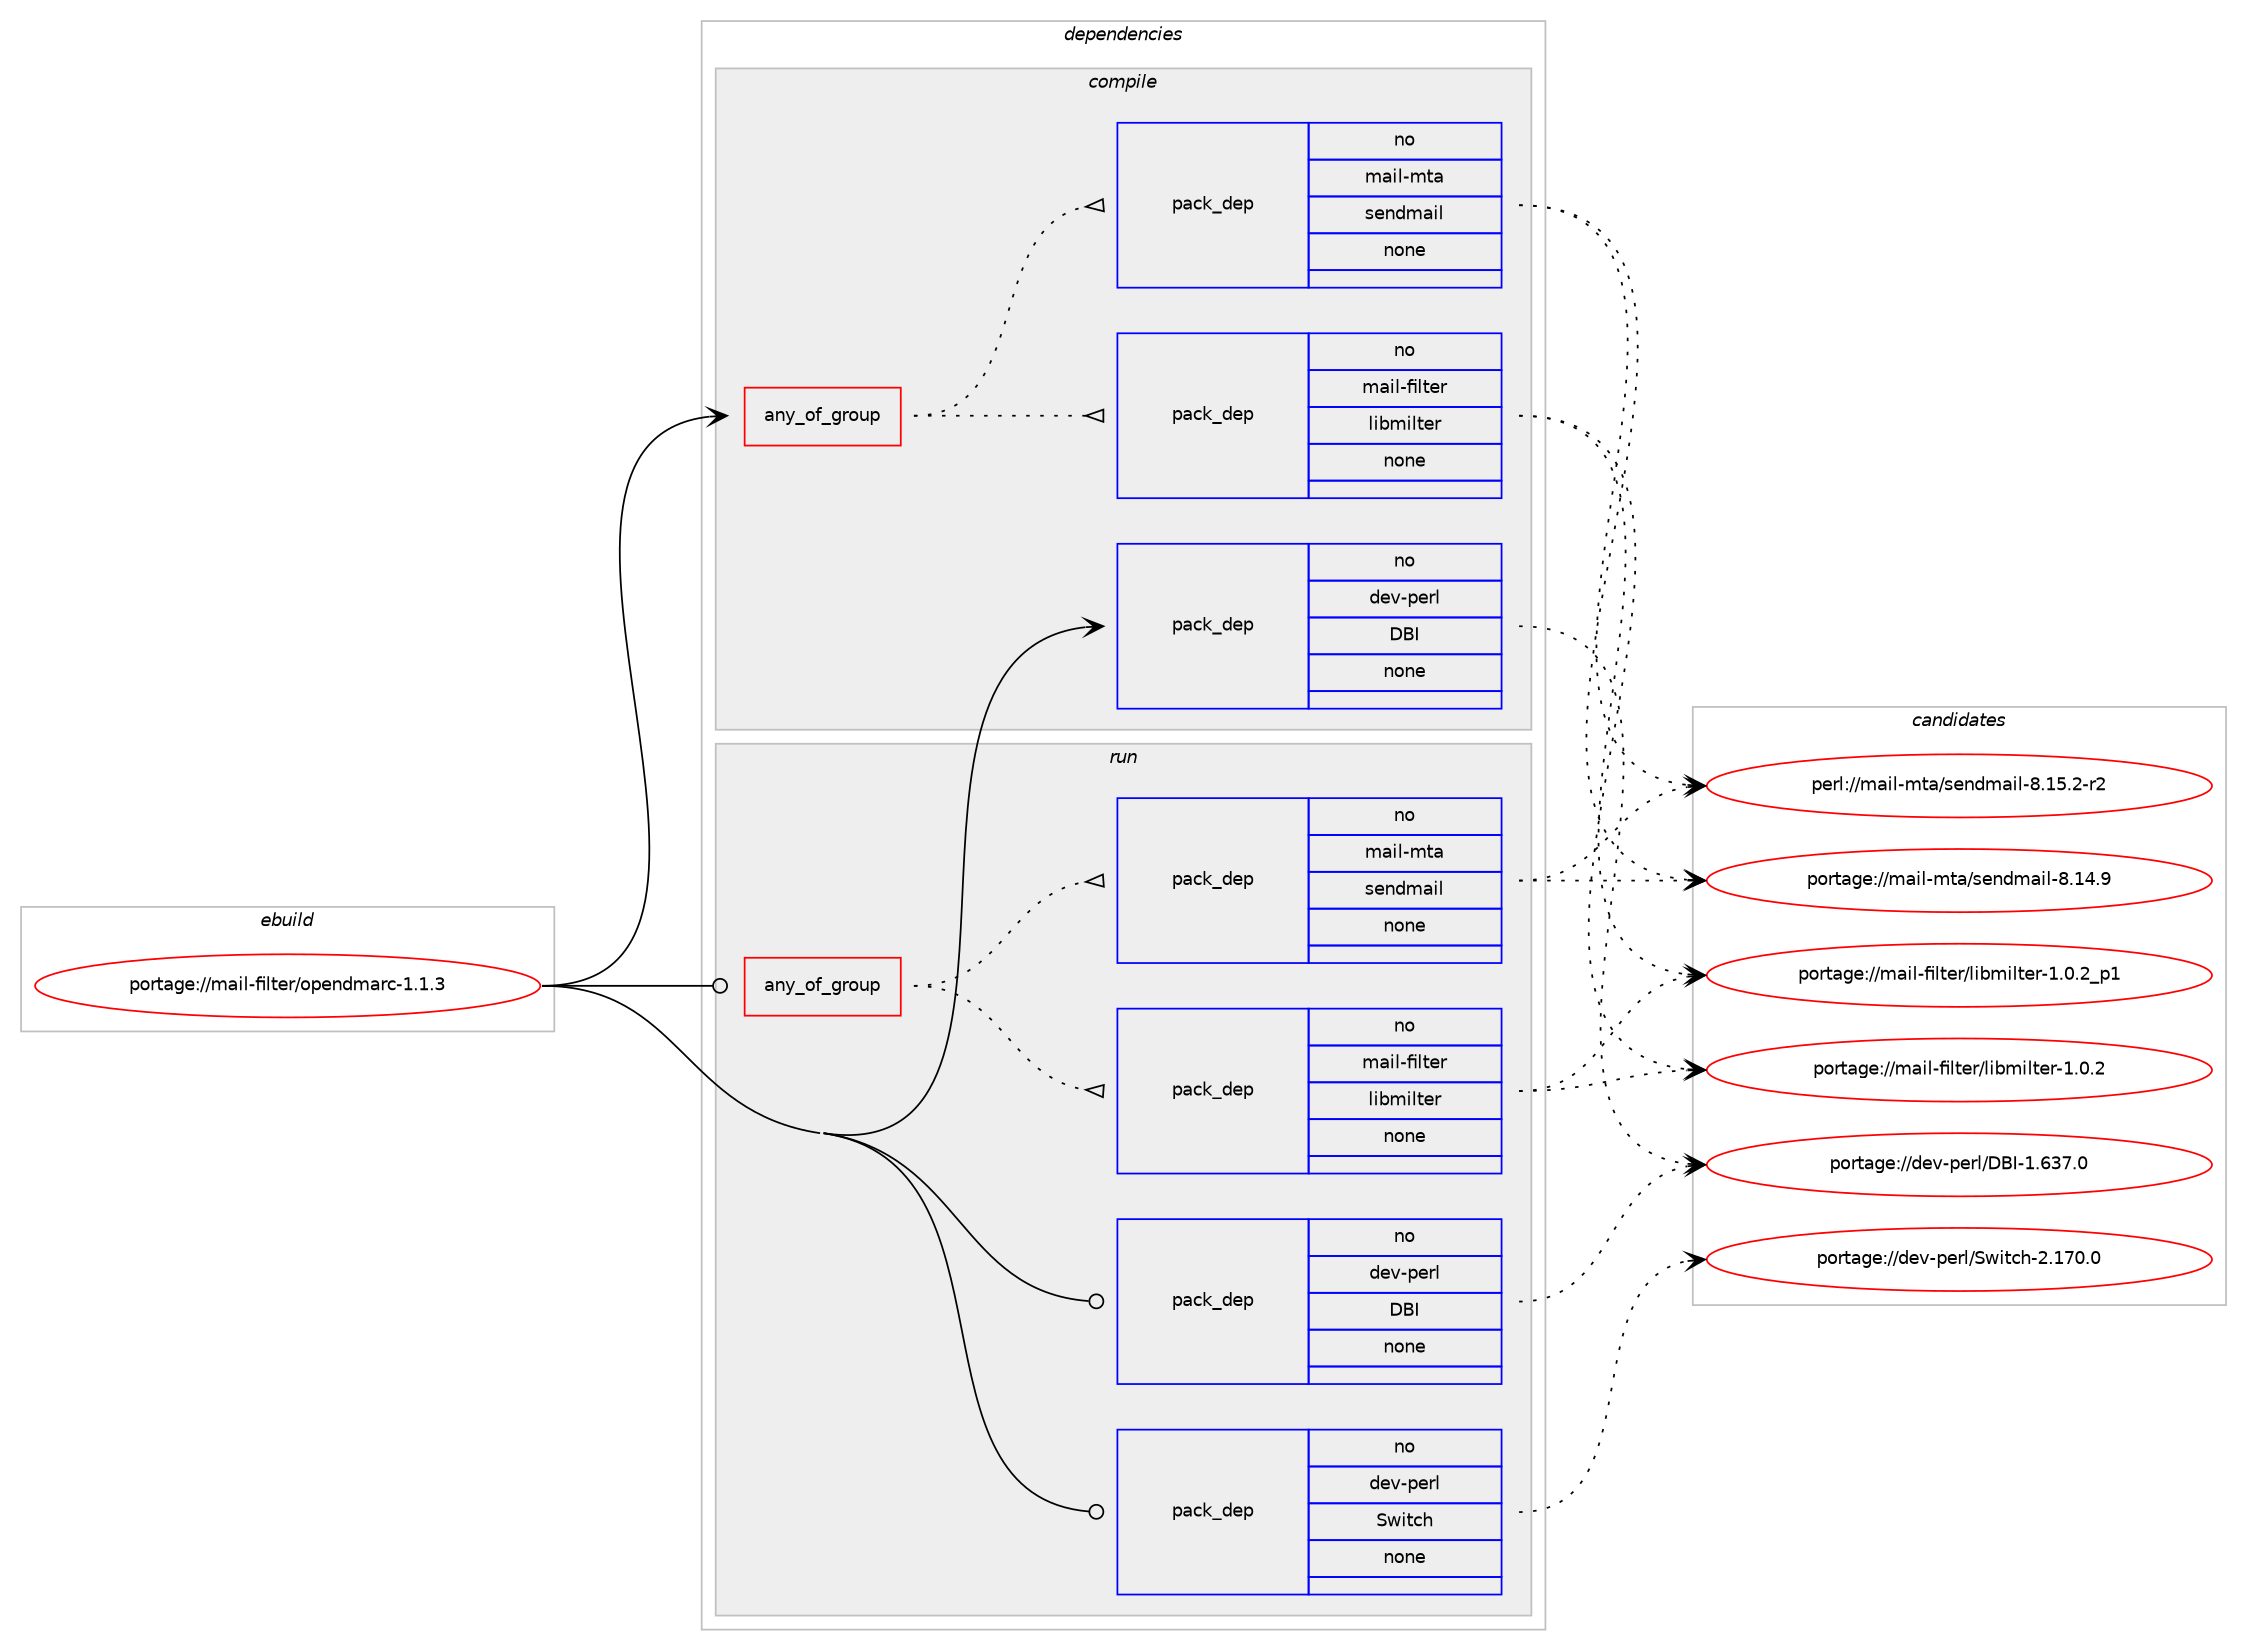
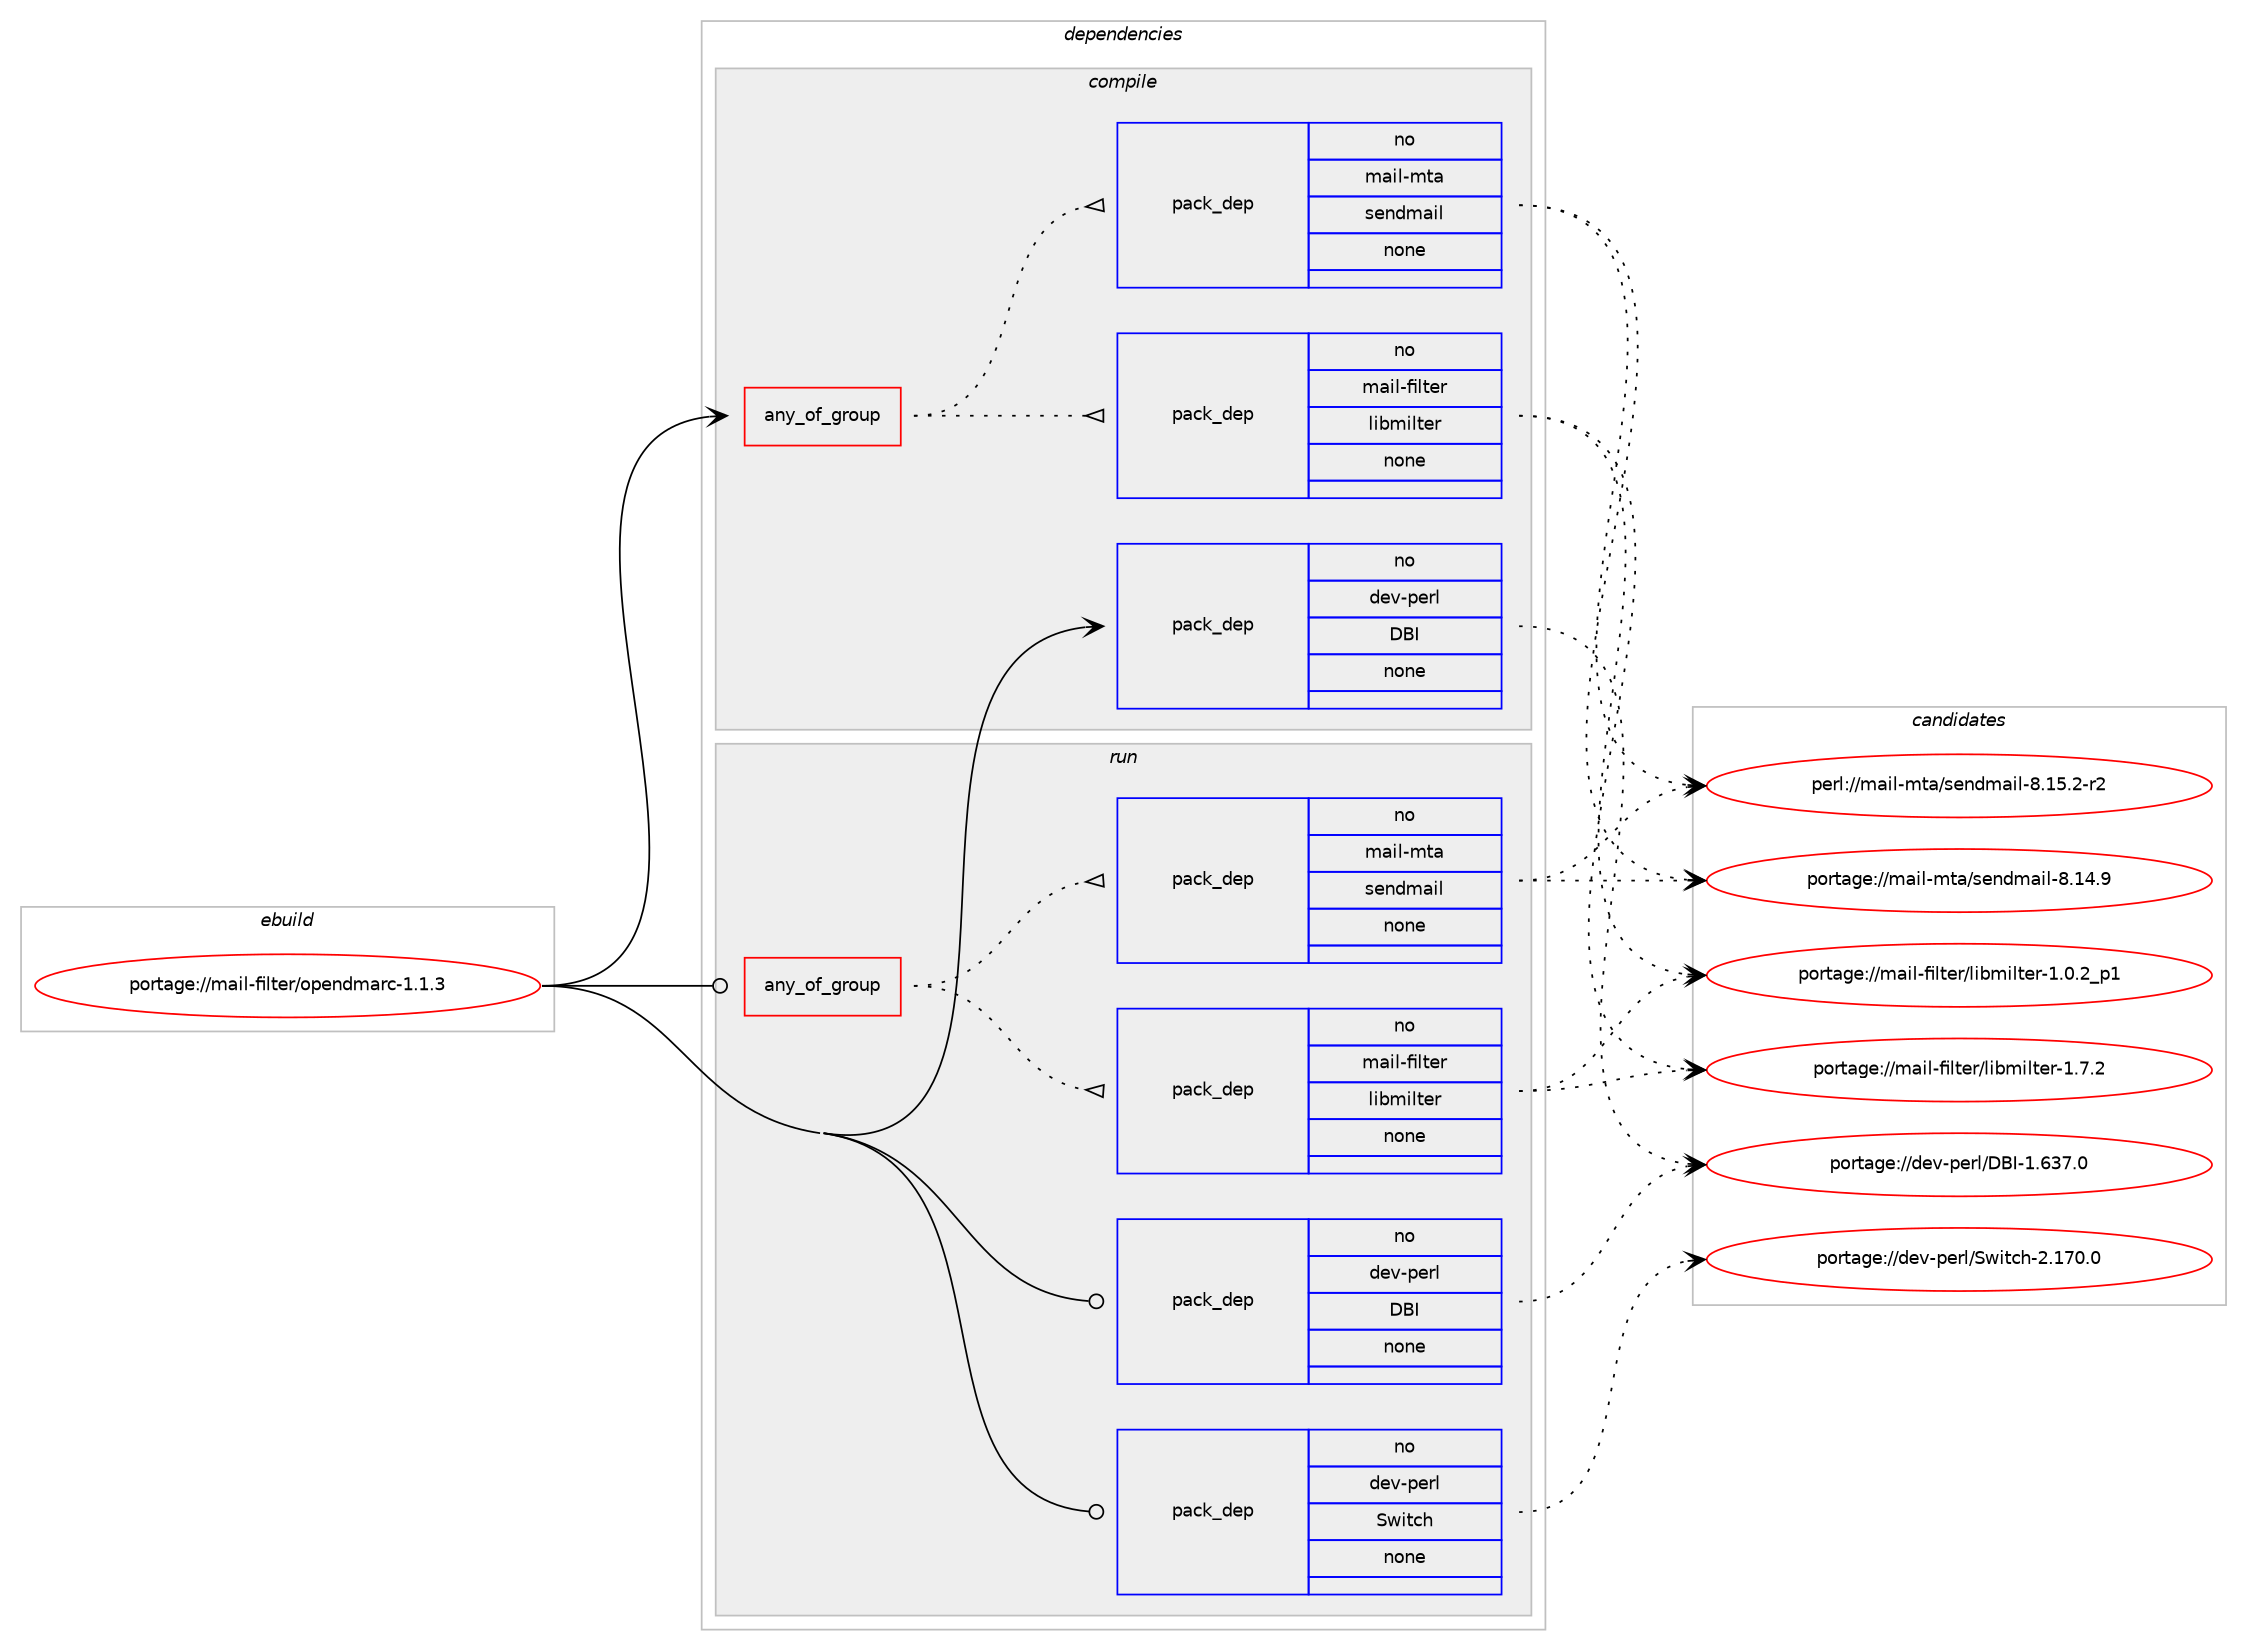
node "portage://mail-filter/libmilter-1.0.2": label "portage://mail-filter/libmilter-1.0.2" -> "portage://mail-filter/libmilter-1.7.2"
